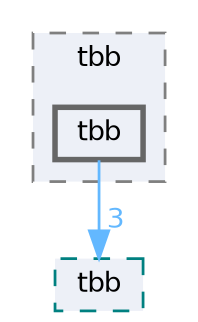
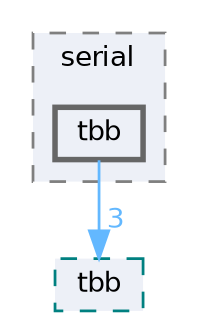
cluster "tbb": label "tbb" -> "serial"
